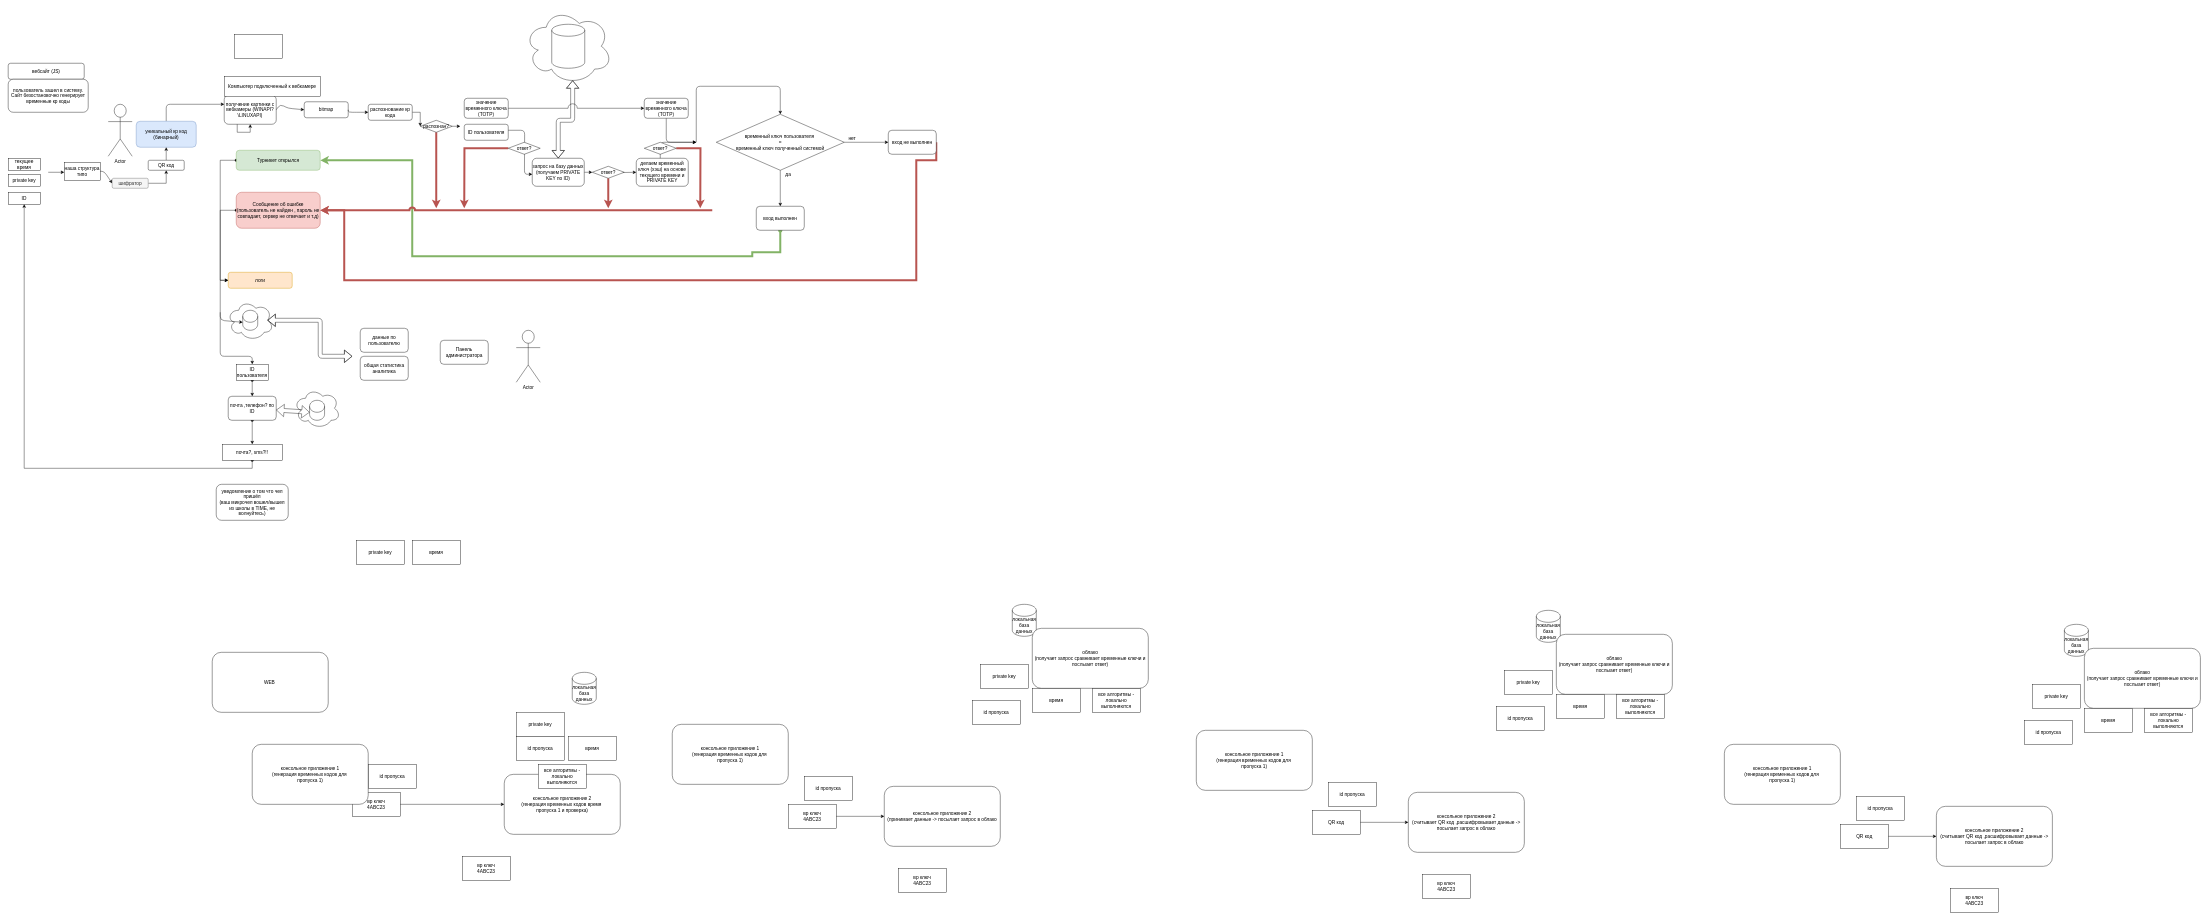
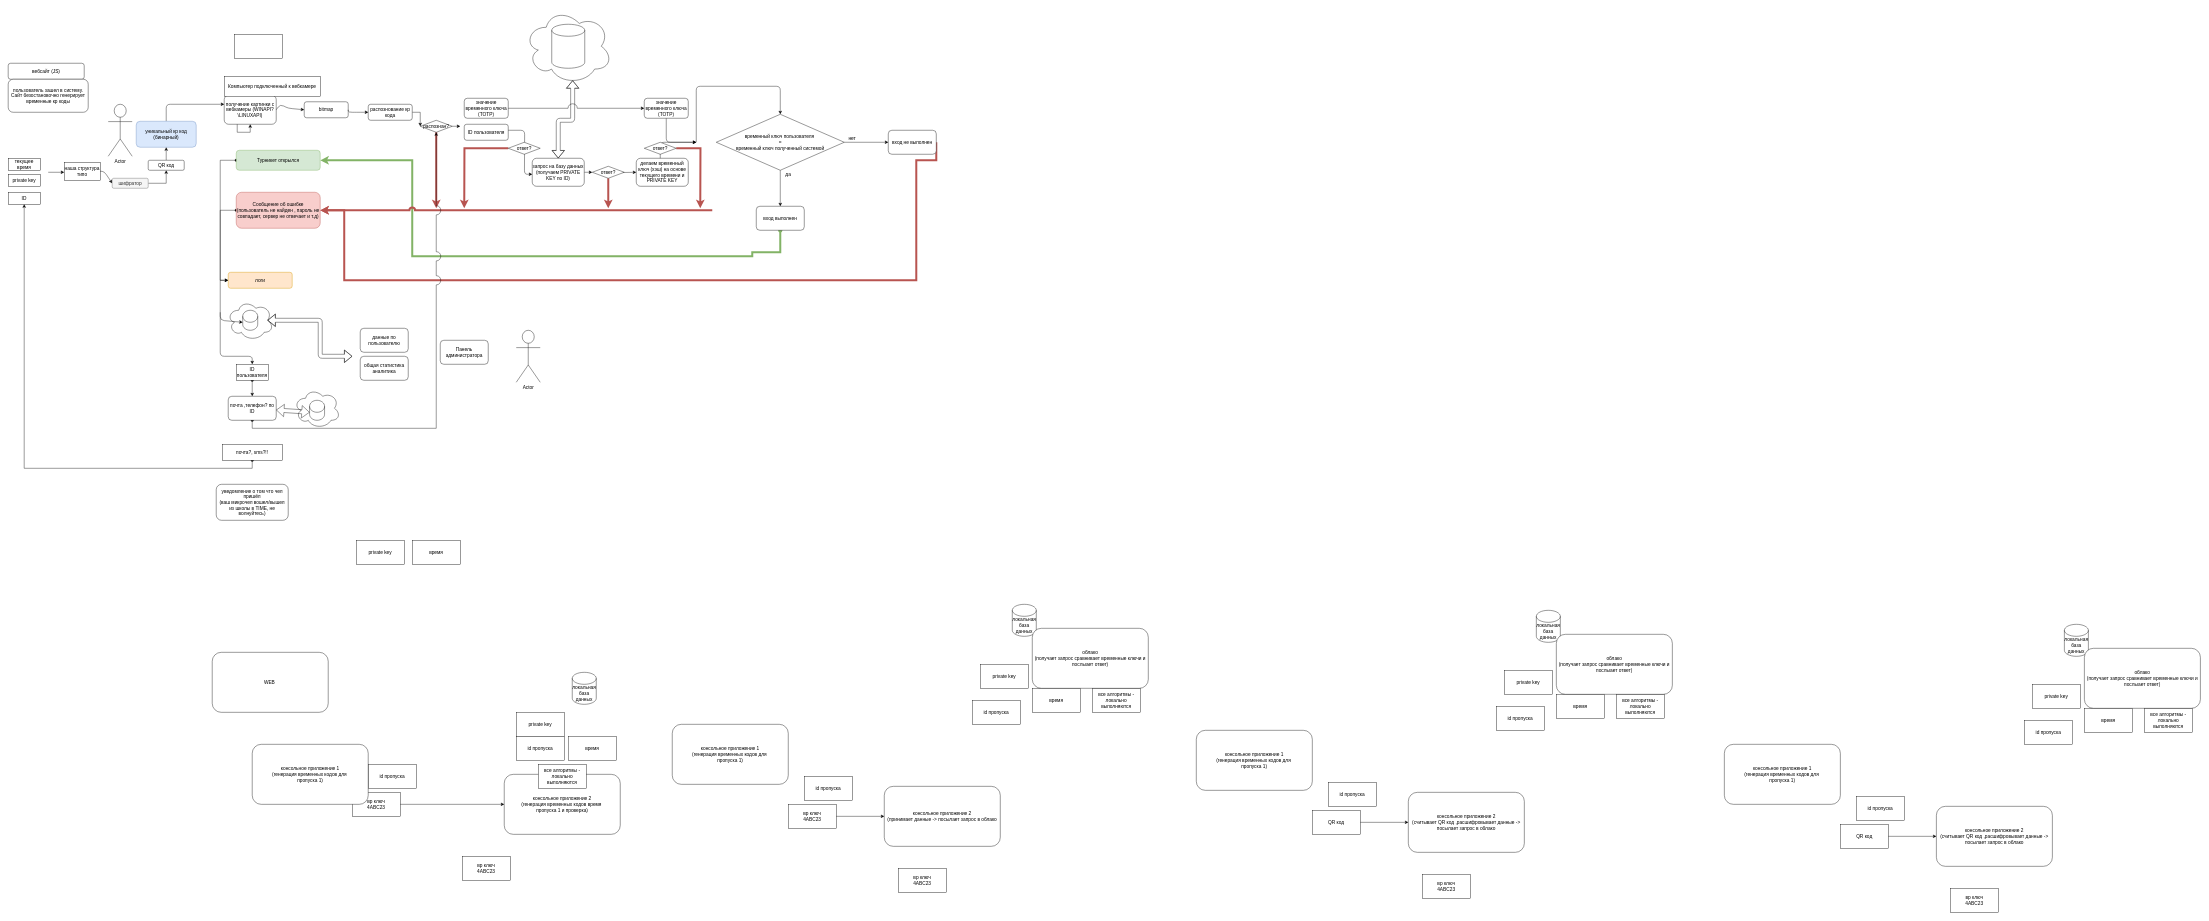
edge "почта ,телефон? по ID" -- "почта?, sms?!!": now "почта ,телефон? по ID" -- "распознан?"
